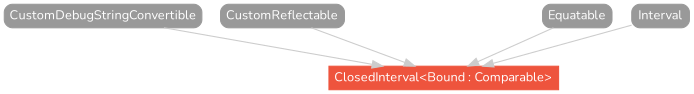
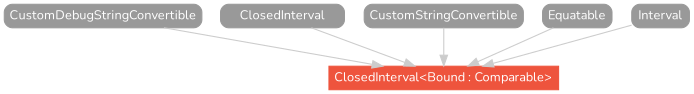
node "CustomReflectable": label "CustomReflectable" -> "ClosedInterval"
node "CustomStringConvertible": added
